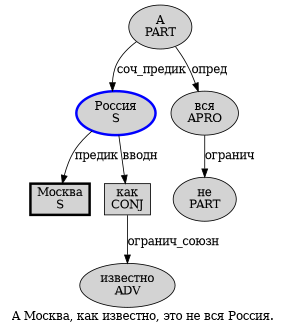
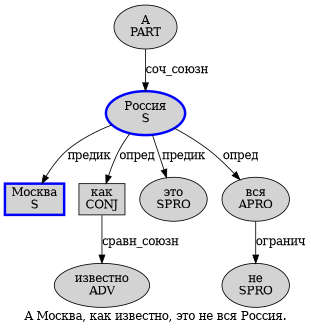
edge "А PART" -> "вся APRO": now "Россия S" -> "вся APRO"
edge "А PART" -> "Россия S": label "соч_предик" -> "соч_союзн"
edge "Россия S" -> "как CONJ": label "вводн" -> "опред"
node "Москва S": color black -> blue
node "это SPRO": added
node "не PART": label "не PART" -> "не SPRO"
edge "как CONJ" -> "известно ADV": label "огранич_союзн" -> "сравн_союзн"
